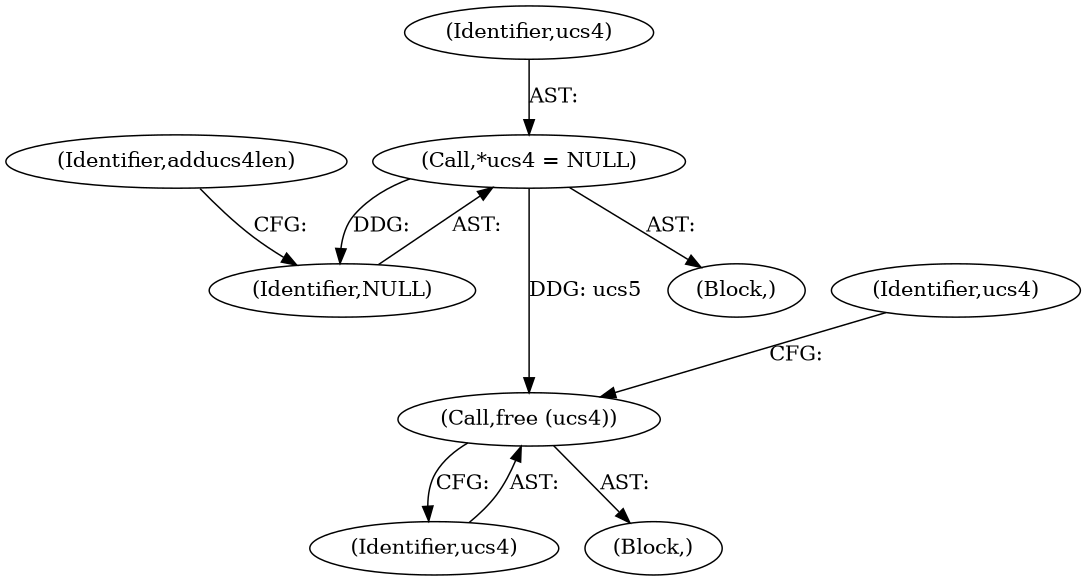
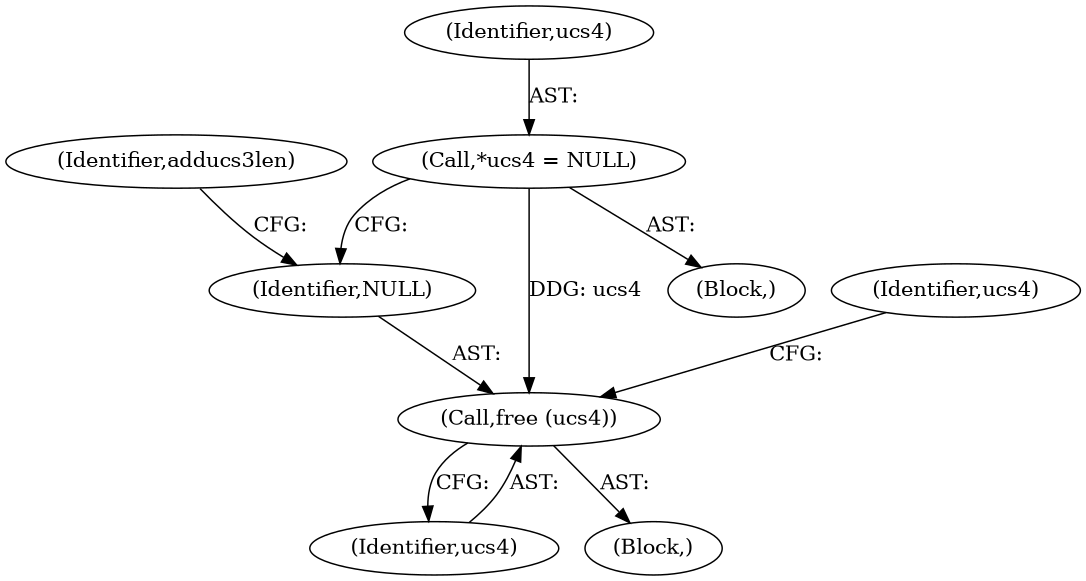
node "(Identifier,adducs4len)": label "(Identifier,adducs4len)" -> "(Identifier,adducs3len)"
edge "(Call,*ucs4 = NULL)" -> "(Identifier,NULL)": label "DDG: " -> "CFG: "
edge "(Identifier,NULL)" -> "(Call,*ucs4 = NULL)": now "(Identifier,NULL)" -> "(Call,free (ucs4))"
edge "(Call,*ucs4 = NULL)" -> "(Call,free (ucs4))": label "DDG: ucs5" -> "DDG: ucs4"
